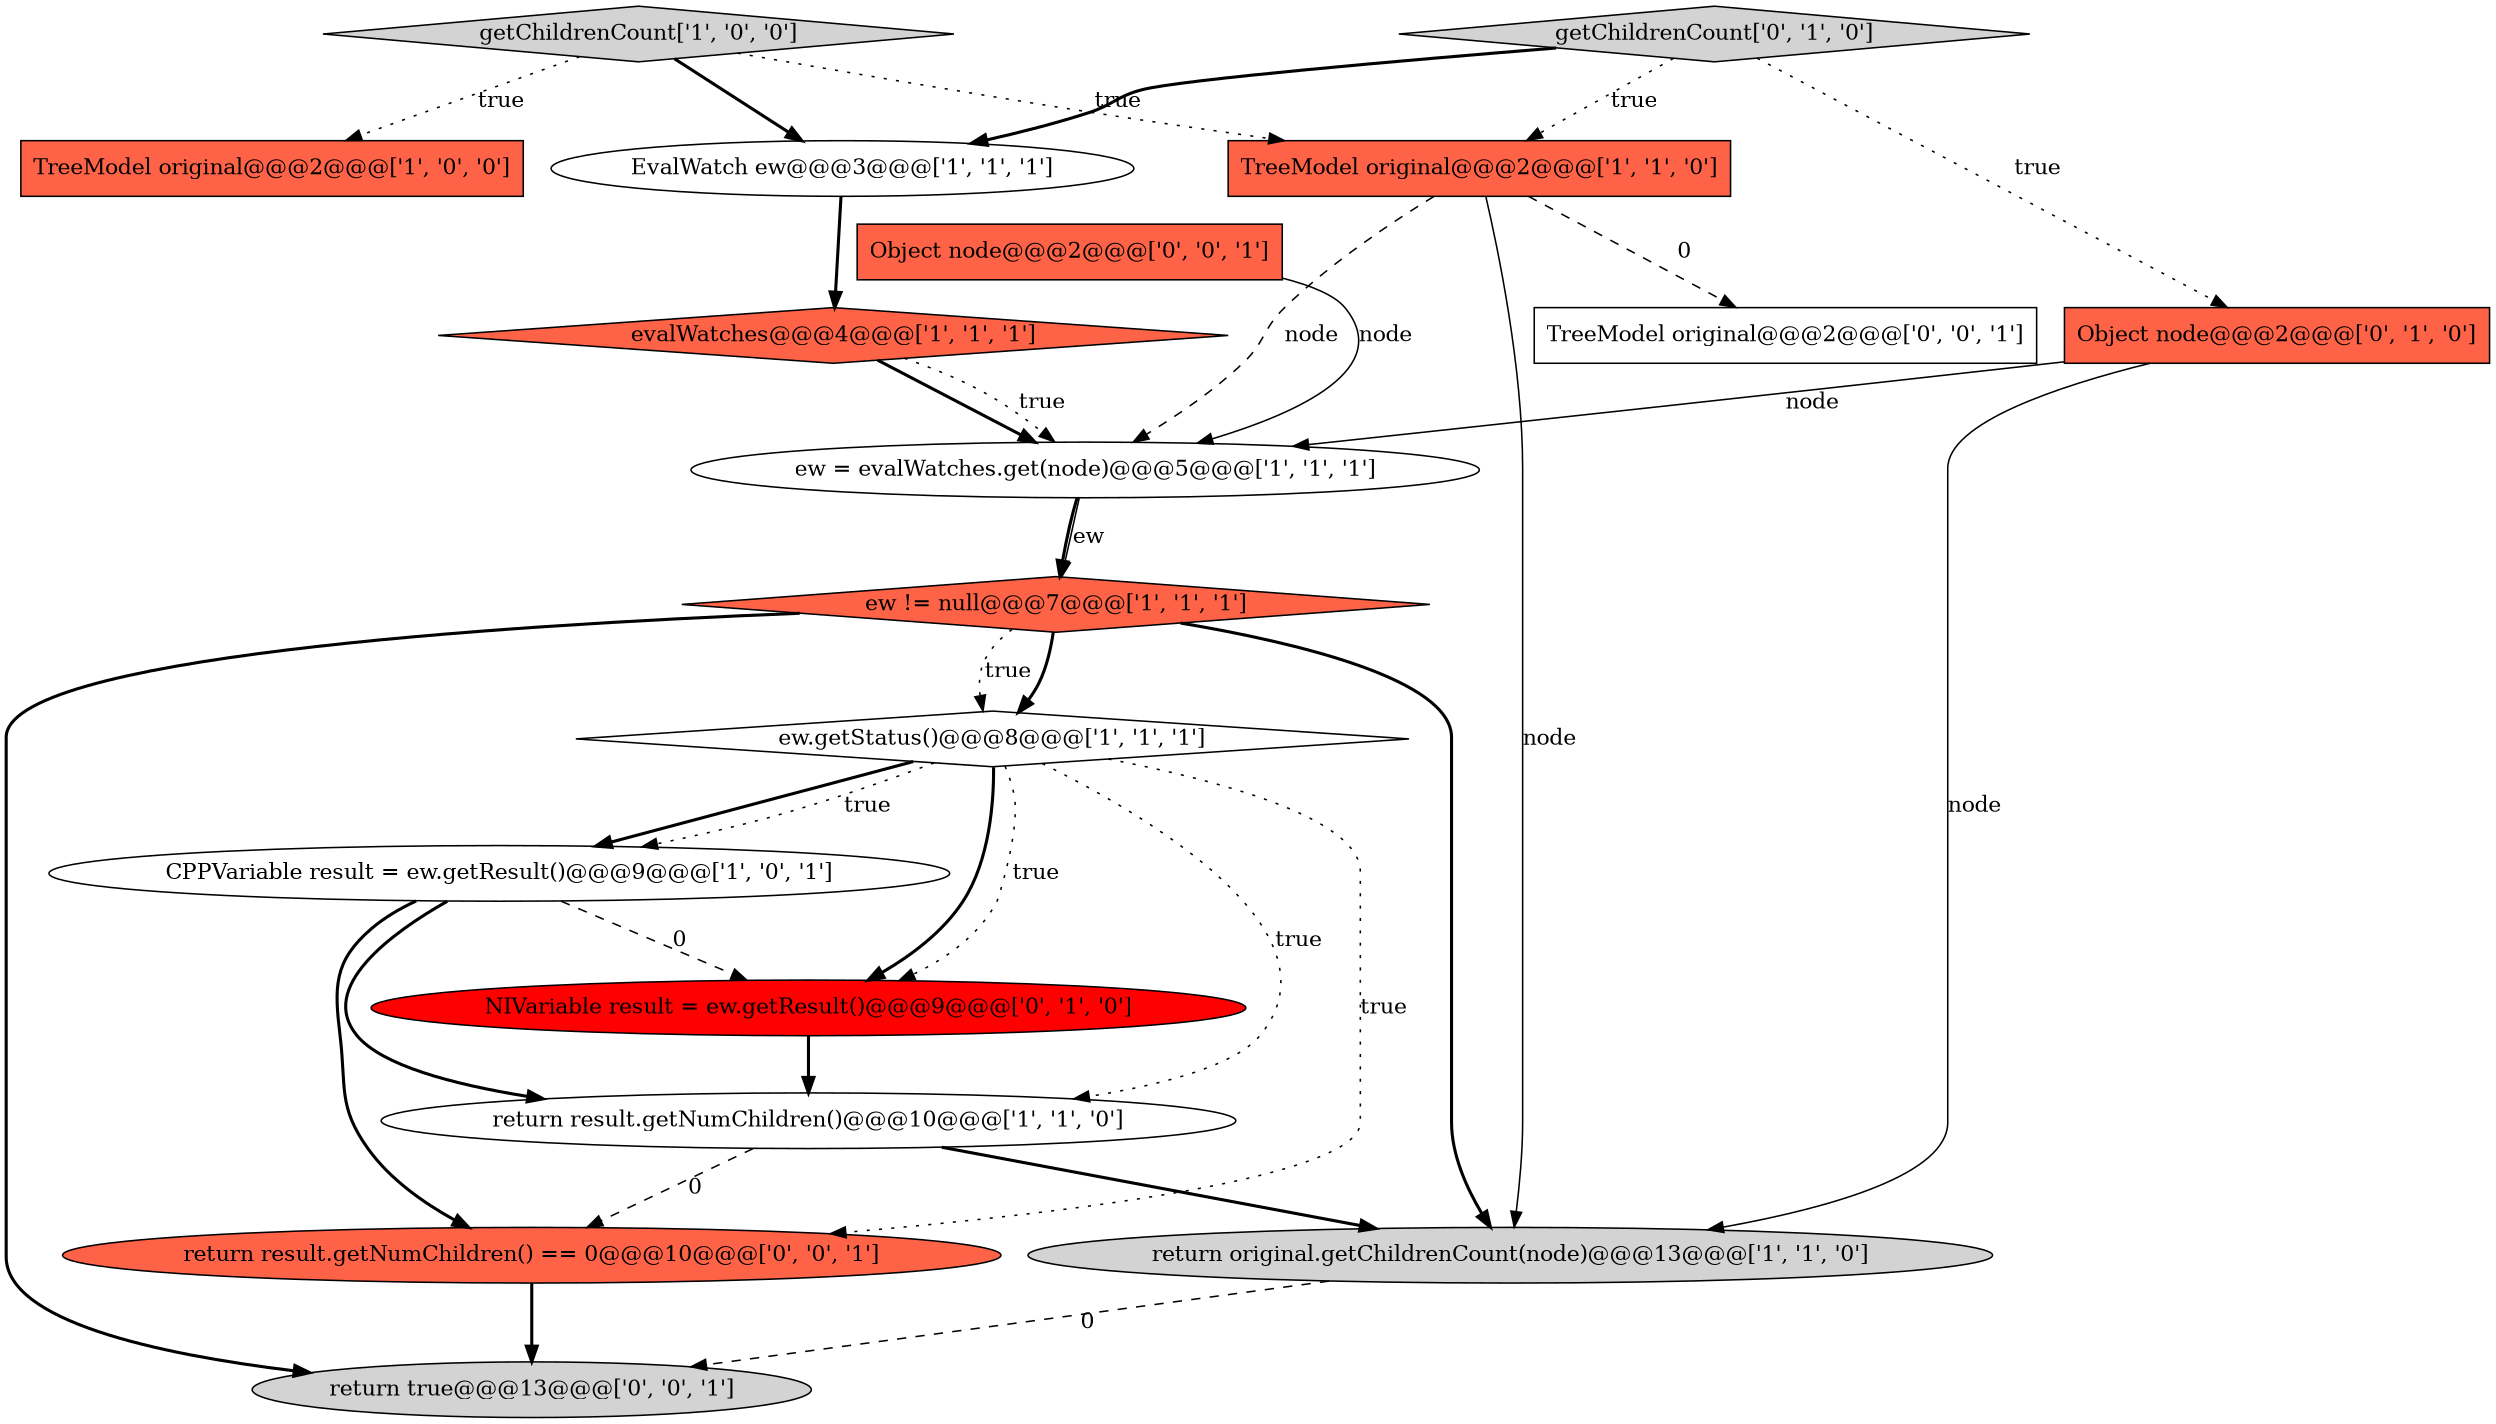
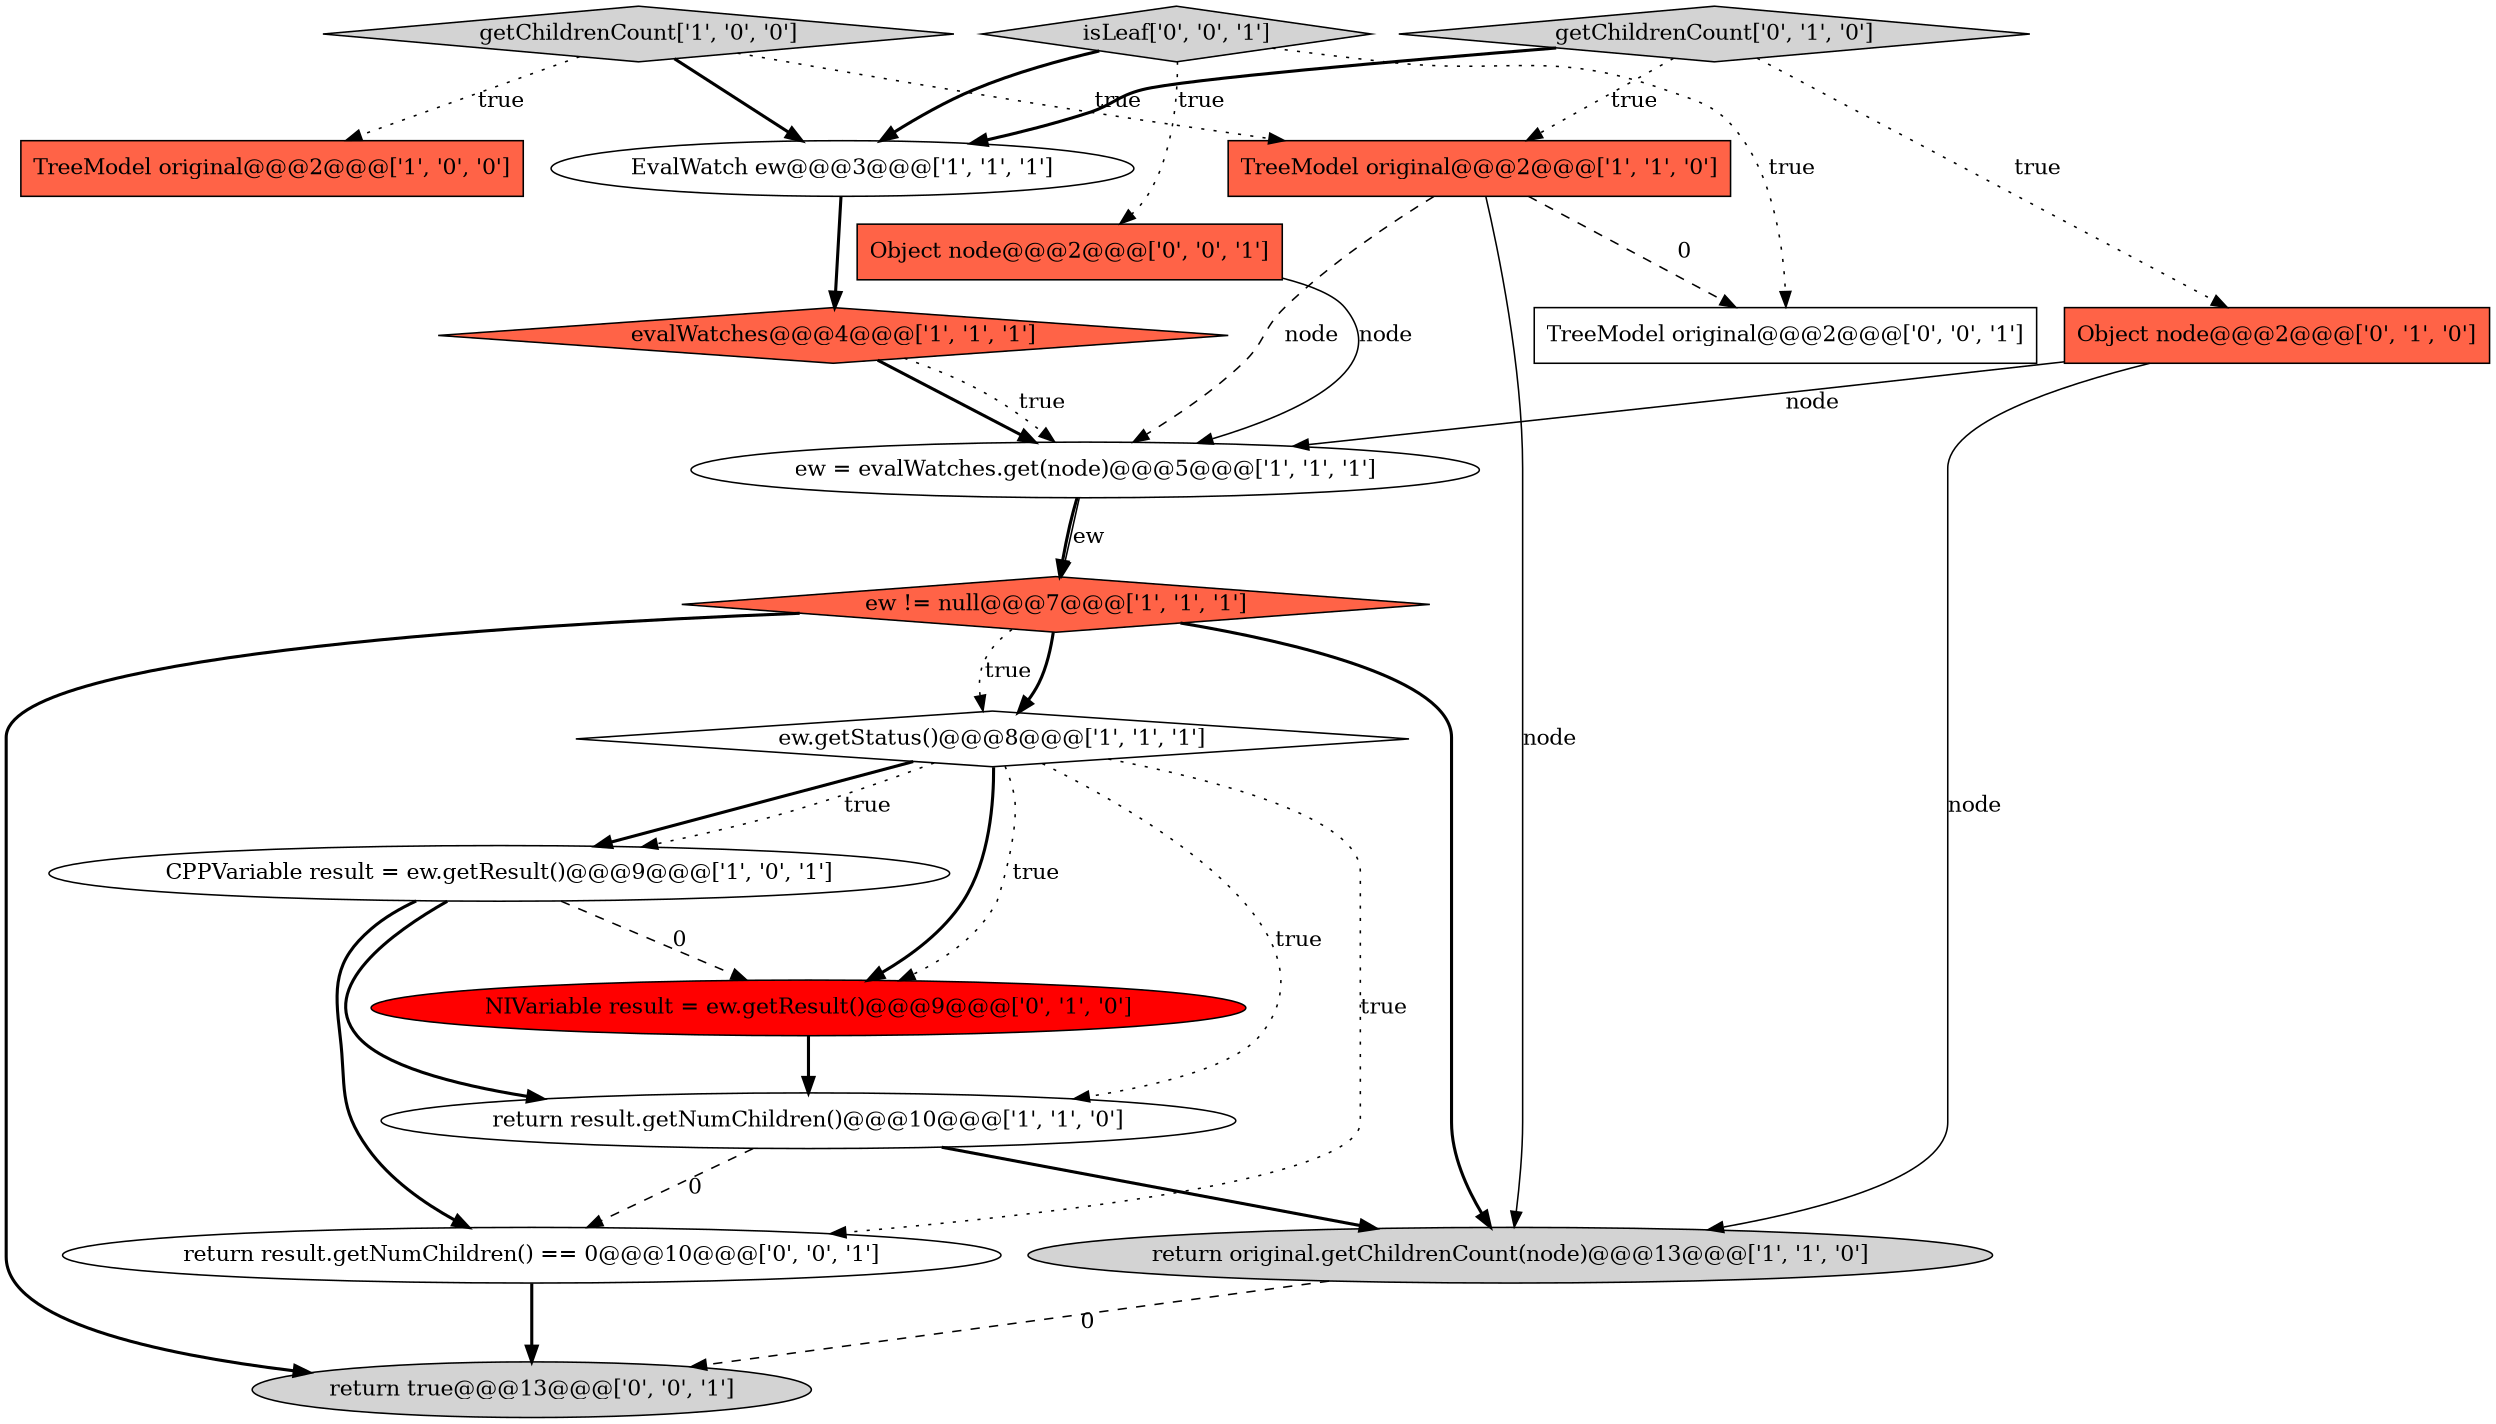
node "isLeaf['0', '0', '1']": added
node "return result.getNumChildren() == 0@@@10@@@['0', '0', '1']": fillcolor tomato -> white
